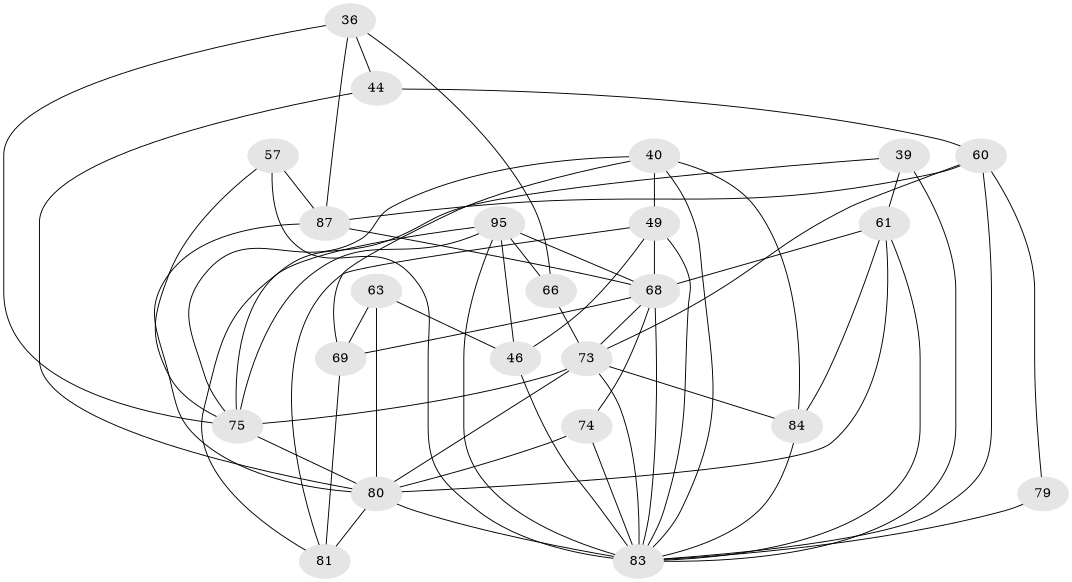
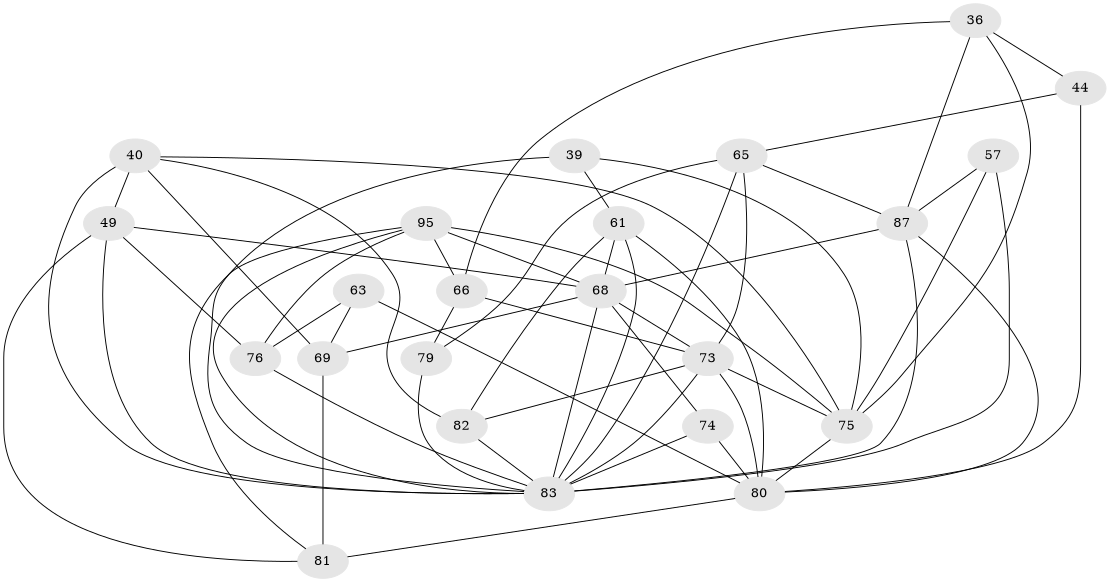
node "60": label "60" -> "65"
edge "66" -- "79": added
node "46": label "46" -> "76"
node "84": label "84" -> "82"
edge "80" -- "83": now "87" -- "83"
